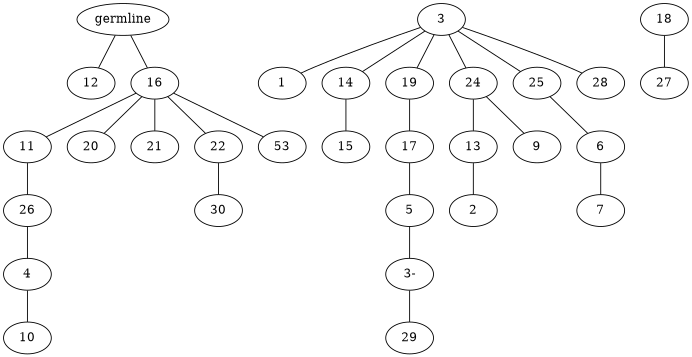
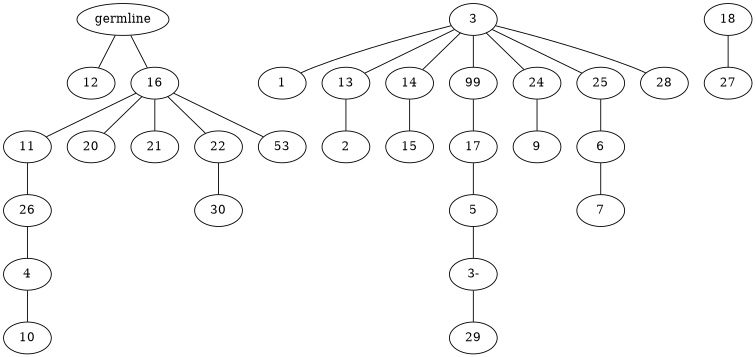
node "19": label "19" -> "99"
edge "24" -- "13": now "3" -- "13"
